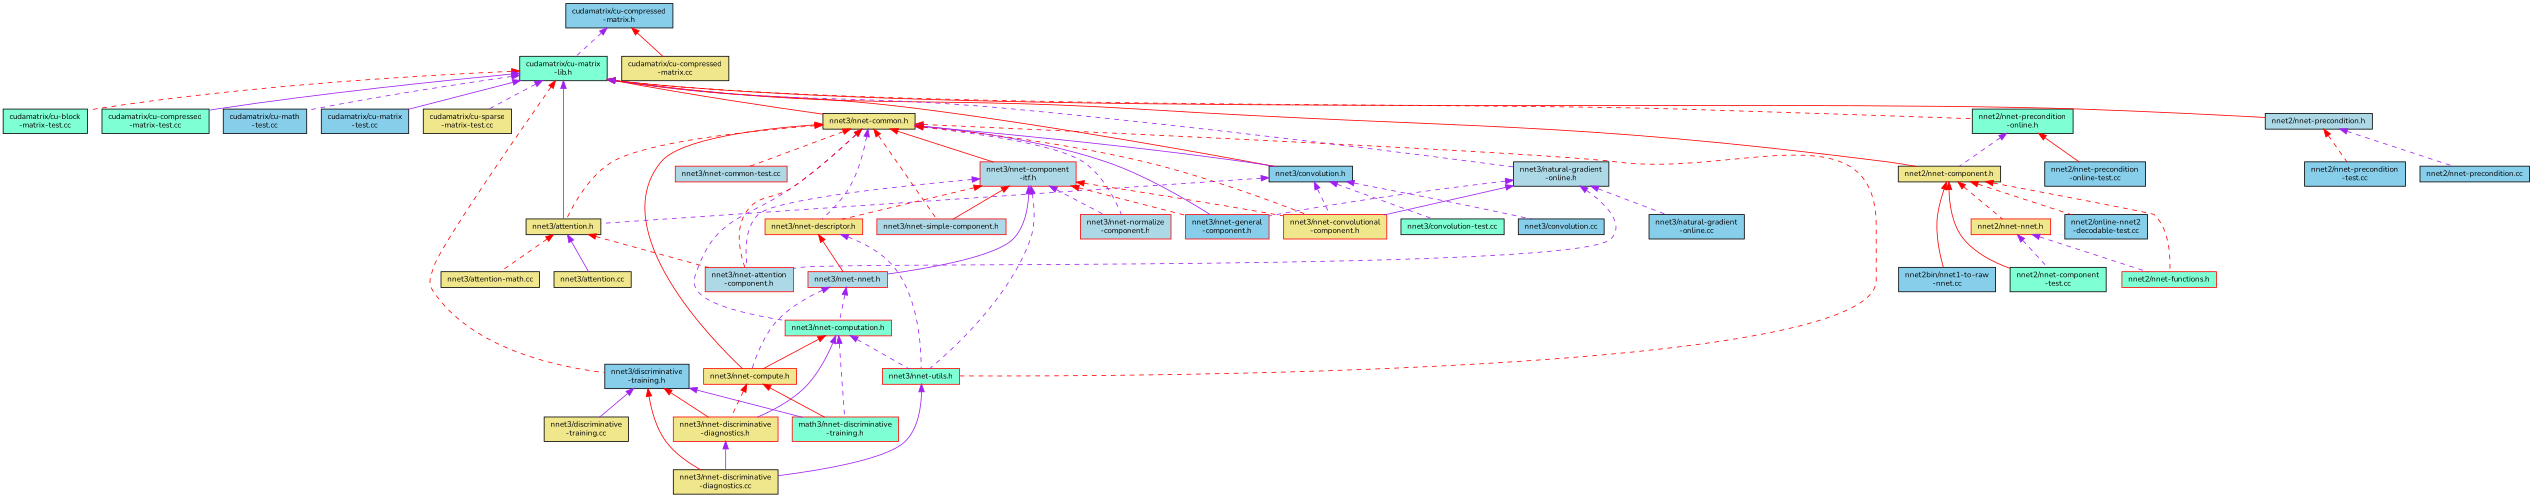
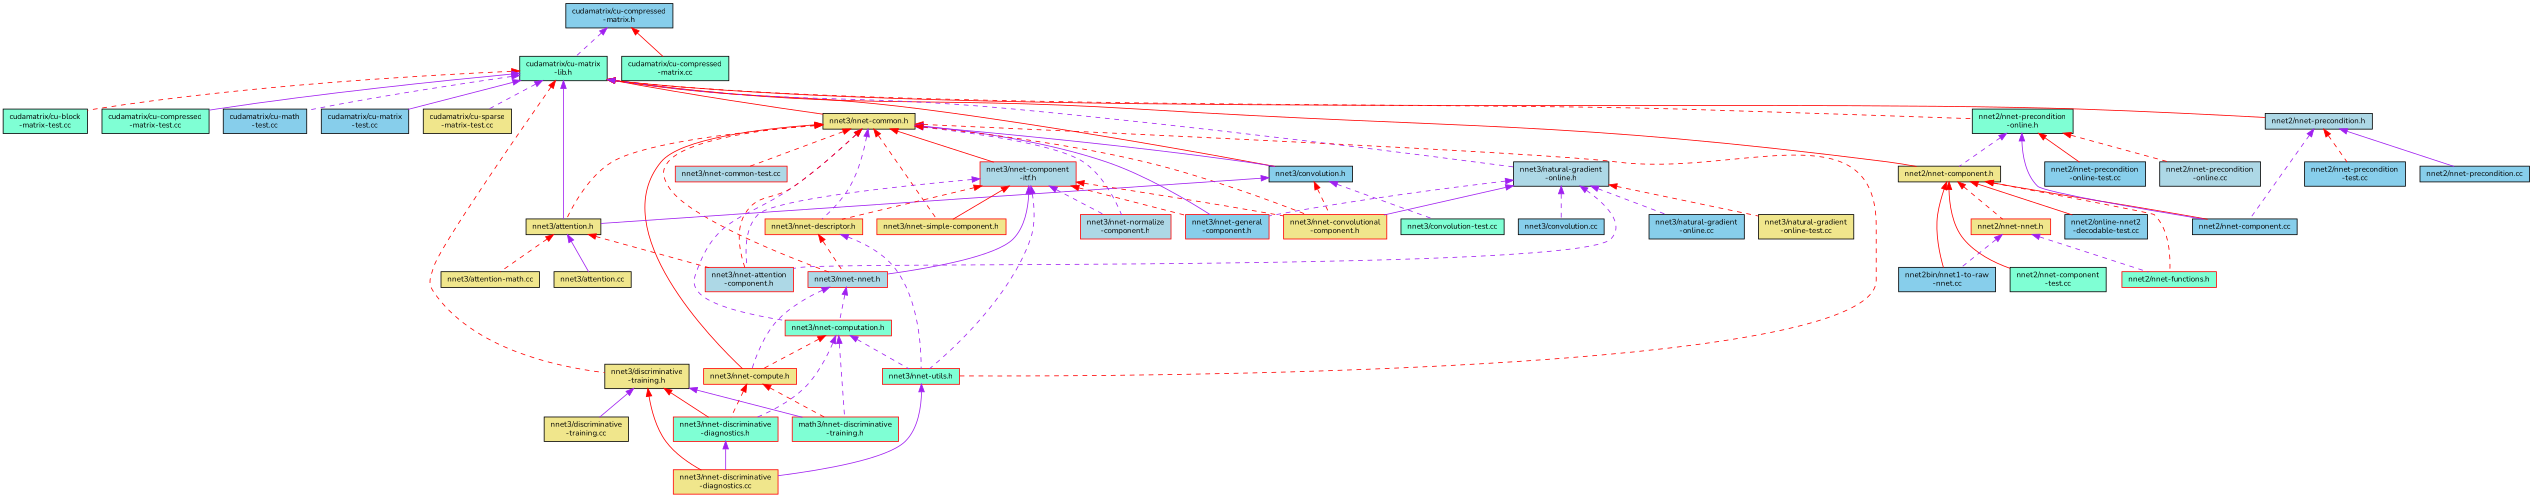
node "cudamatrix/cu-compressed -matrix.cc": fillcolor khaki -> aquamarine
edge "nnet2/nnet-precondition.cc" -> "nnet2/nnet-precondition.h": style dashed -> solid
node "nnet2/nnet-precondition -online.cc": added
edge "nnet3/nnet-nnet.h" -> "nnet3/nnet-common.h": added
edge "nnet3/convolution.cc" -> "nnet3/convolution.h": now "nnet3/convolution.cc" -> "nnet3/natural-gradient -online.h"
edge "nnet3/attention.h" -> "nnet3/convolution.h": style dashed -> solid
edge "nnet2/online-nnet2 -decodable-test.cc" -> "nnet2/nnet-component.h": style dashed -> solid
edge "nnet3/nnet-convolutional -component.h" -> "nnet3/convolution.h": color purple -> red
node "nnet3/nnet-simple-component.h": fillcolor lightblue -> khaki
node "nnet3/natural-gradient -online-test.cc": added
node "nnet2/nnet-component.cc": added
edge "nnet2/nnet-component -test.cc" -> "nnet2/nnet-nnet.h": now "nnet2bin/nnet1-to-raw -nnet.cc" -> "nnet2/nnet-nnet.h"
edge "nnet3/nnet-nnet.h" -> "nnet3/nnet-descriptor.h": style solid -> dashed
edge "nnet3/nnet-compute.h" -> "nnet3/nnet-computation.h": style solid -> dashed
node "nnet3/discriminative -training.h": fillcolor skyblue -> khaki
edge "nnet3/nnet-discriminative -diagnostics.h" -> "nnet3/nnet-computation.h": style solid -> dashed
edge "math3/nnet-discriminative -training.h" -> "nnet3/nnet-compute.h": style solid -> dashed
node "nnet3/nnet-discriminative -diagnostics.h": fillcolor khaki -> aquamarine
node "nnet3/nnet-discriminative -diagnostics.cc": color black -> red
